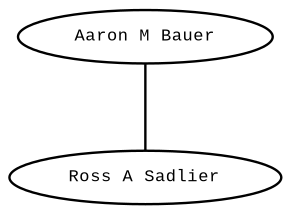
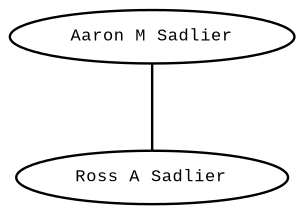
node "Aaron M Bauer": label "Aaron M Bauer" -> "Aaron M Sadlier"
